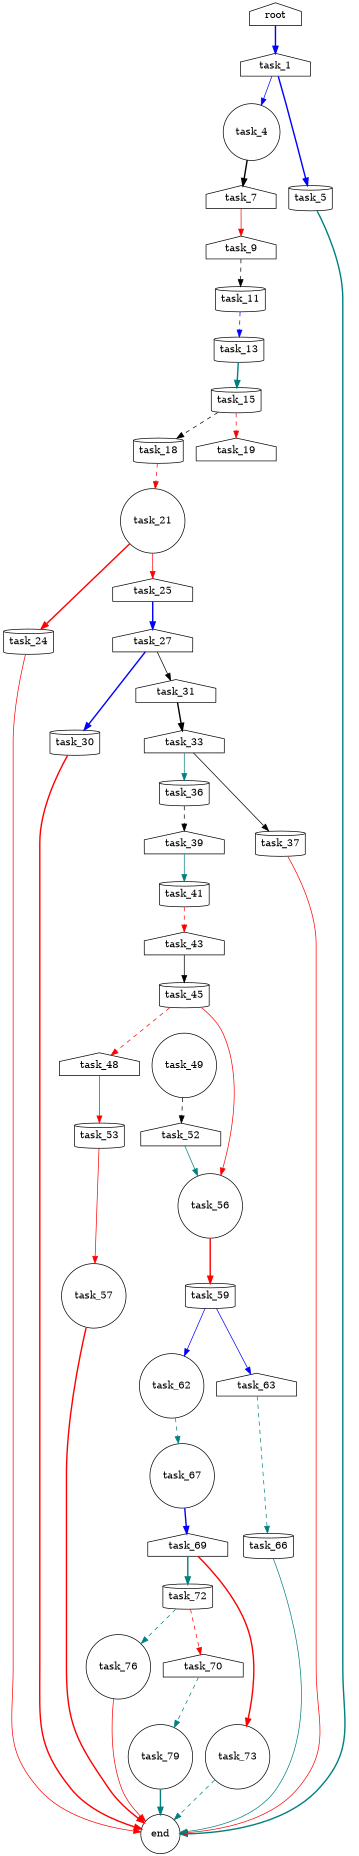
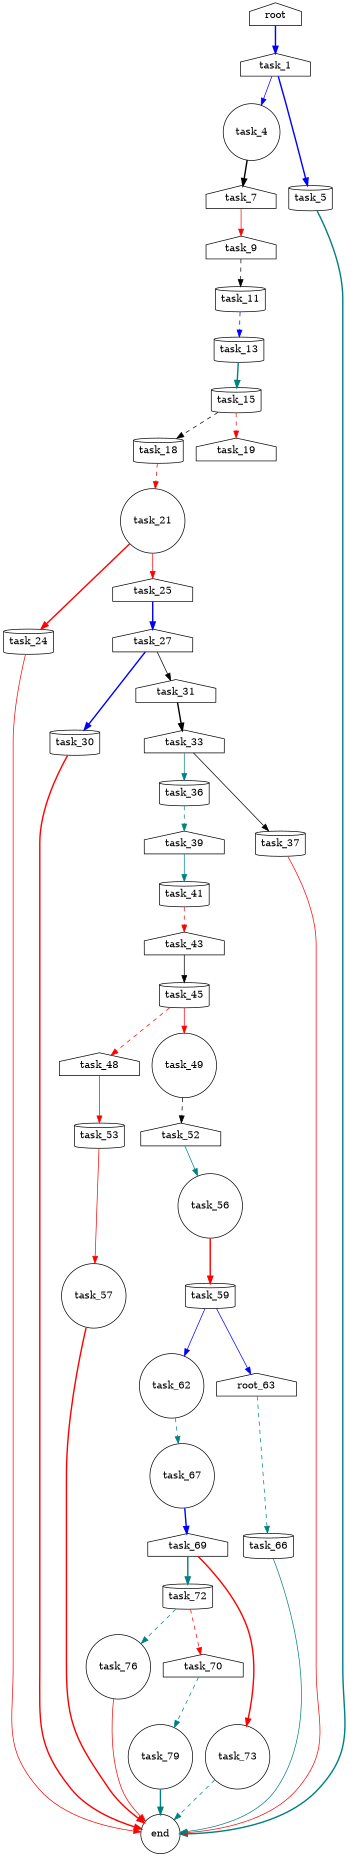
edge "task_36" -> "task_39": color black -> teal
edge "task_45" -> "task_56": now "task_45" -> "task_49"
node "task_63": label "task_63" -> "root_63"
